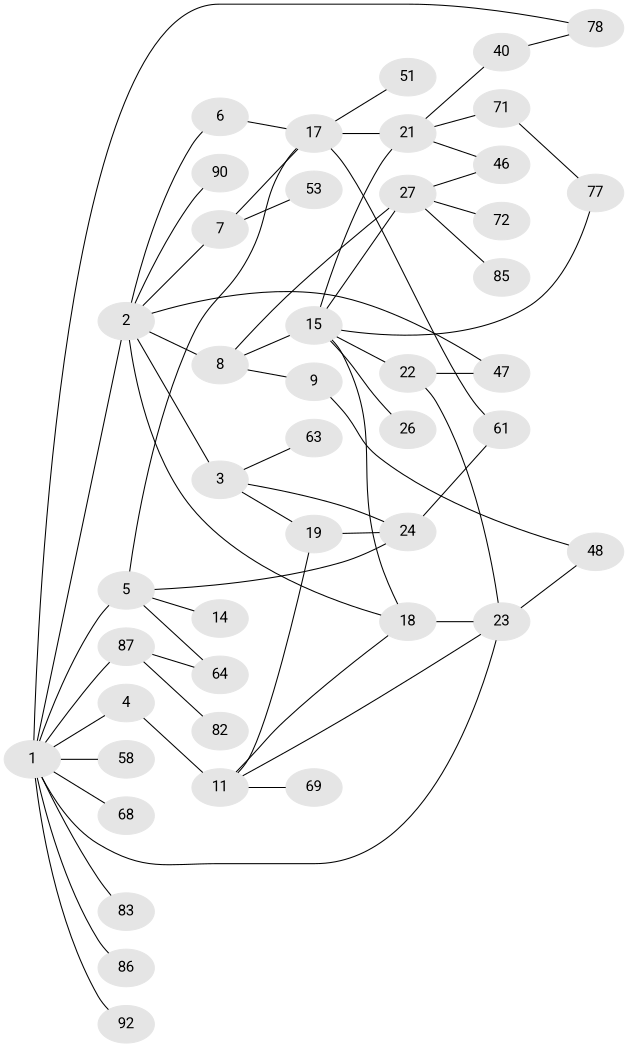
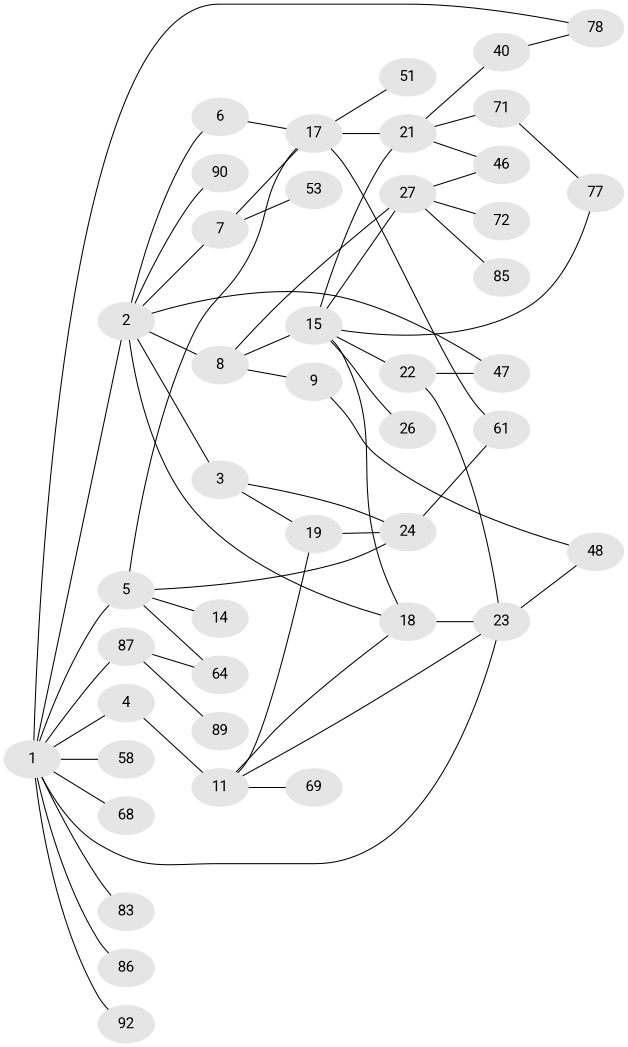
node "63": removed
node "82": label "82" -> "89"
